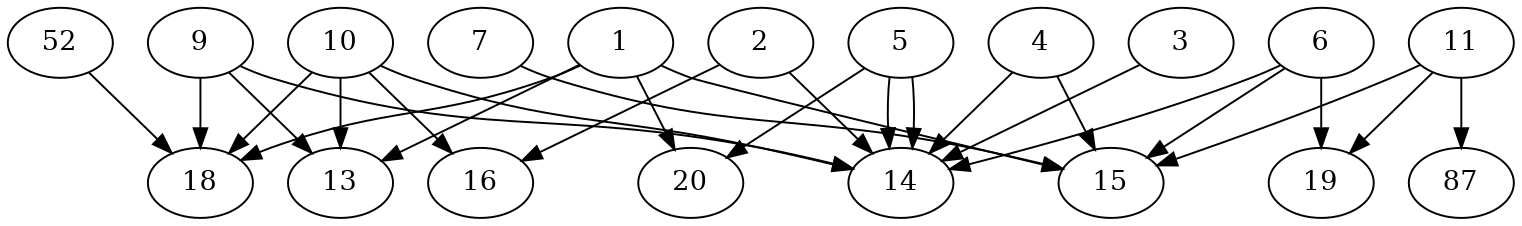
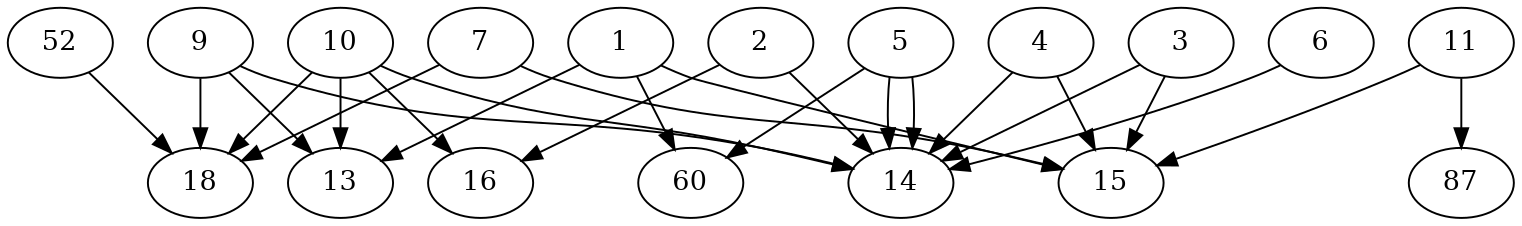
edge "6" -> "15": now "3" -> "15"
edge "1" -> "18": now "7" -> "18"
node "20": label "20" -> "60"
node "19": removed
